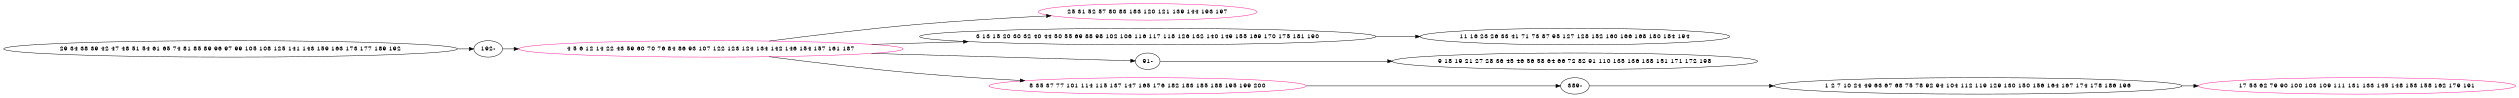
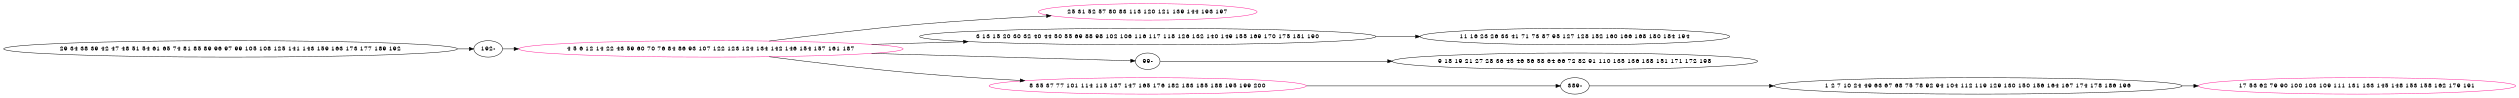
node "25 31 52 57 80 83 183 120 121 139 144 193 197": label "25 31 52 57 80 83 183 120 121 139 144 193 197" -> "25 31 52 57 80 83 113 120 121 139 144 193 197"
node "91-": label "91-" -> "99-"
